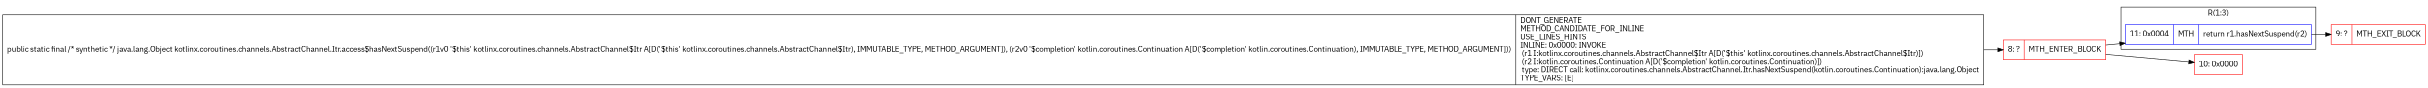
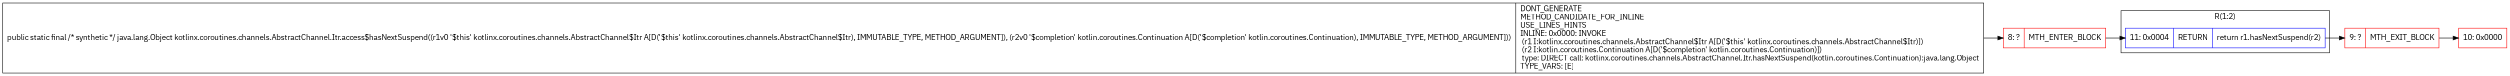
cluster "R(1:3)": label "R(1:3)" -> "R(1:2)"
node "11: 0x0004": text "MTH" -> "RETURN"
edge "8: ?" -> "10: 0x0000": now "9: ?" -> "10: 0x0000"
